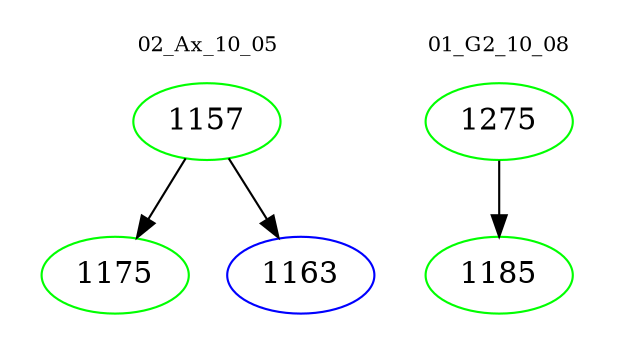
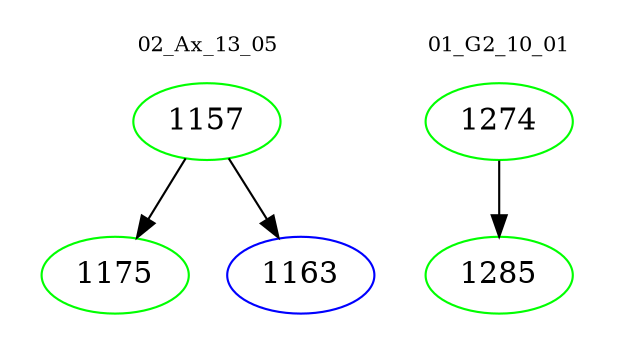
cluster "02_Ax_10_05": label "02_Ax_10_05" -> "02_Ax_13_05"
cluster "01_G2_10_08": label "01_G2_10_08" -> "01_G2_10_01"
node "1275": label "1275" -> "1274"
node "1185": label "1185" -> "1285"
